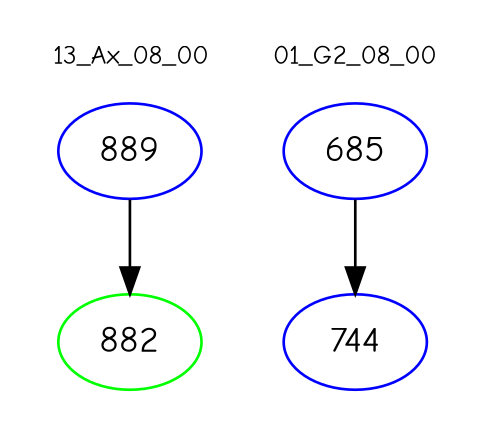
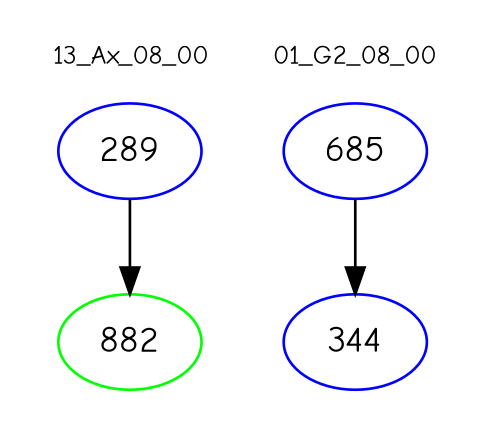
node "889": label "889" -> "289"
node "744": label "744" -> "344"
